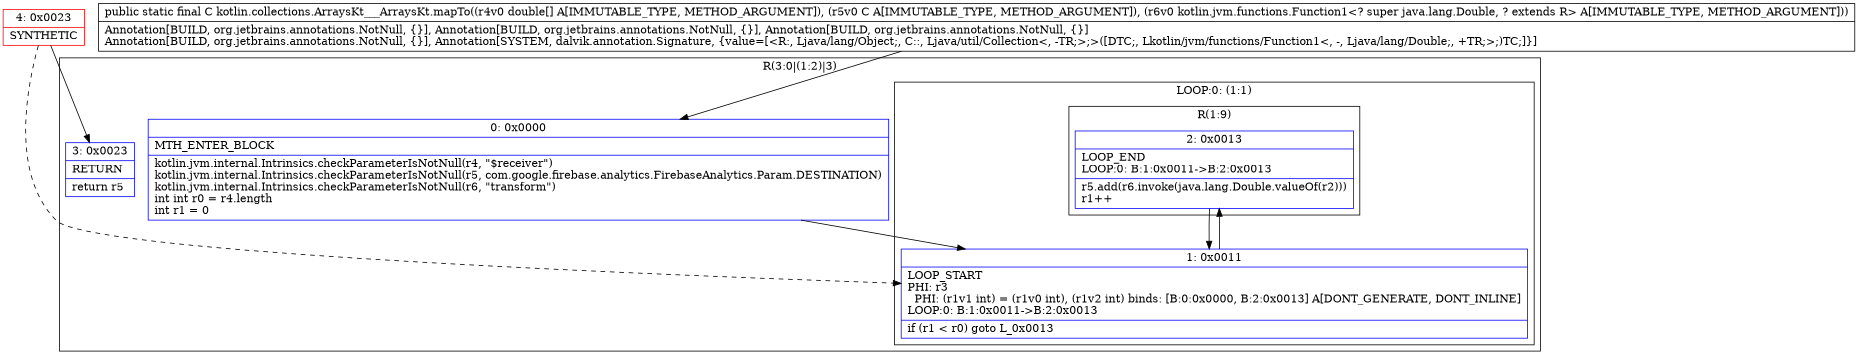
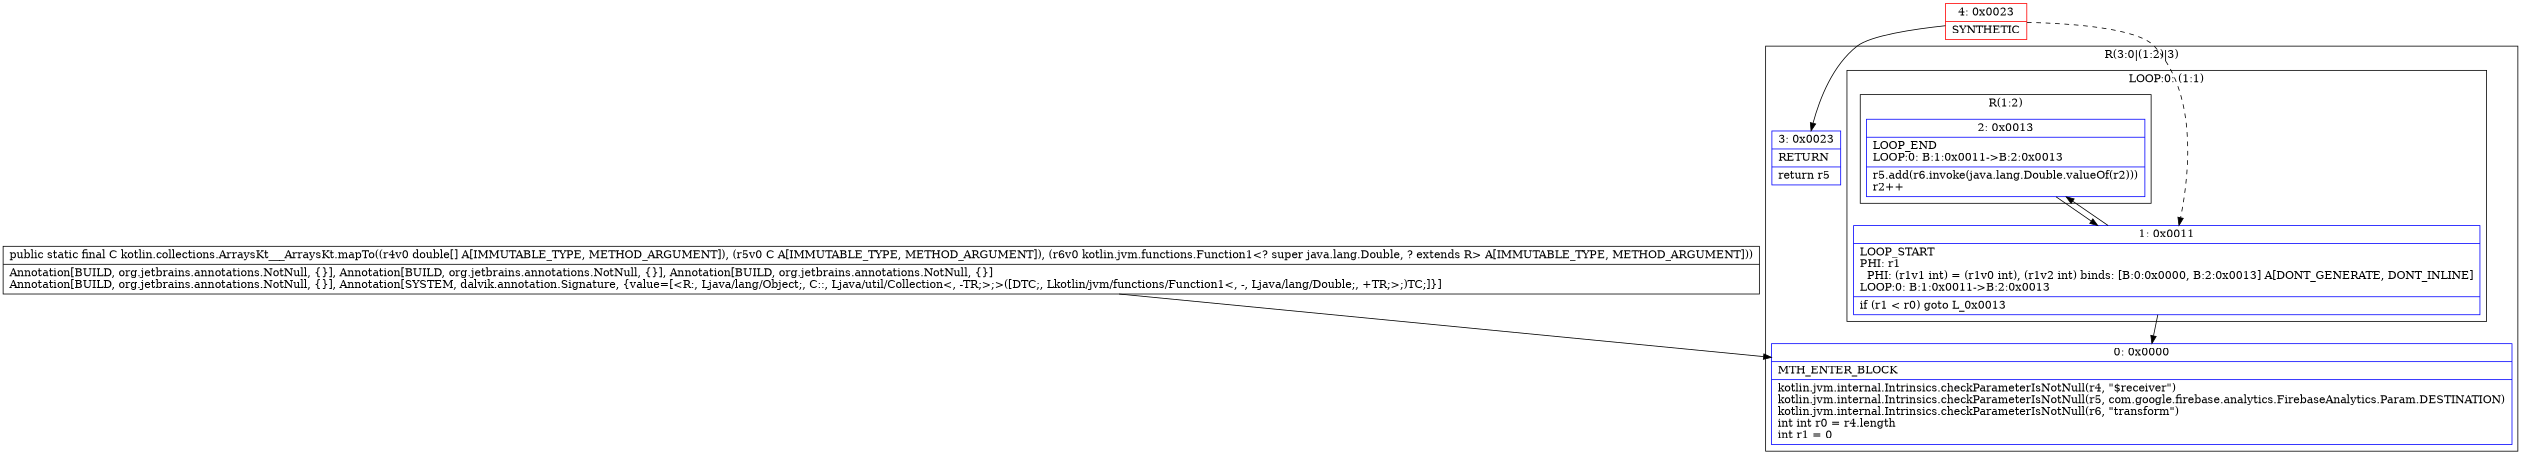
cluster "R(1:9)": label "R(1:9)" -> "R(1:2)"
node "2: 0x0013": text "r1++" -> "r2++"
edge "0: 0x0000" -> "1: 0x0011": reversed
node "1: 0x0011": text "PHI: r3" -> "PHI: r1"
